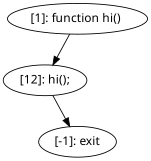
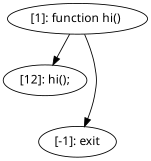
edge "[12]: hi();" -> "[-1]: exit": now "[1]: function hi()" -> "[-1]: exit"
